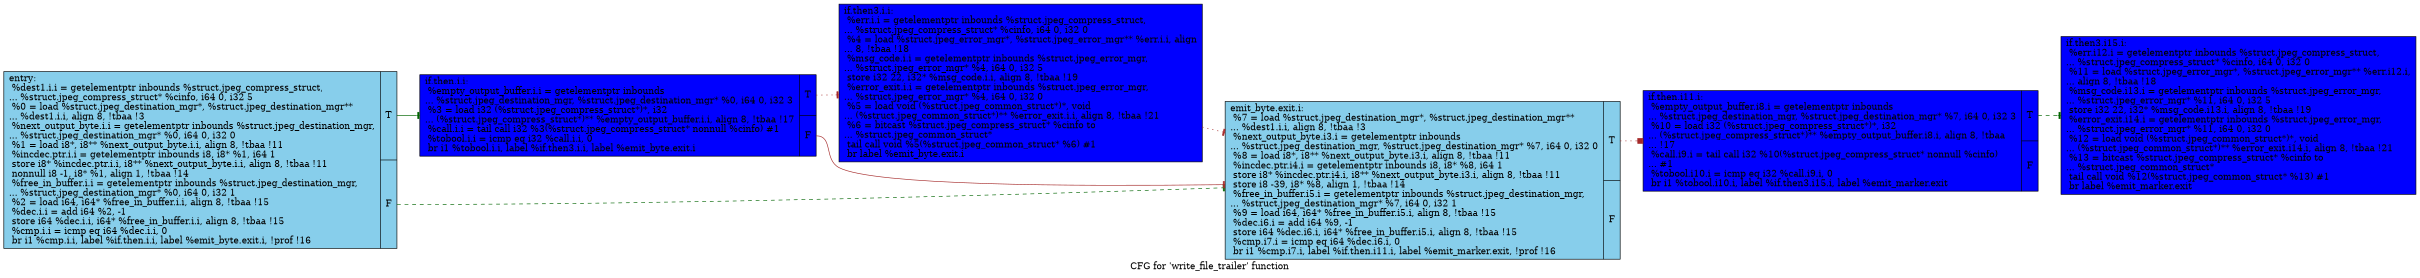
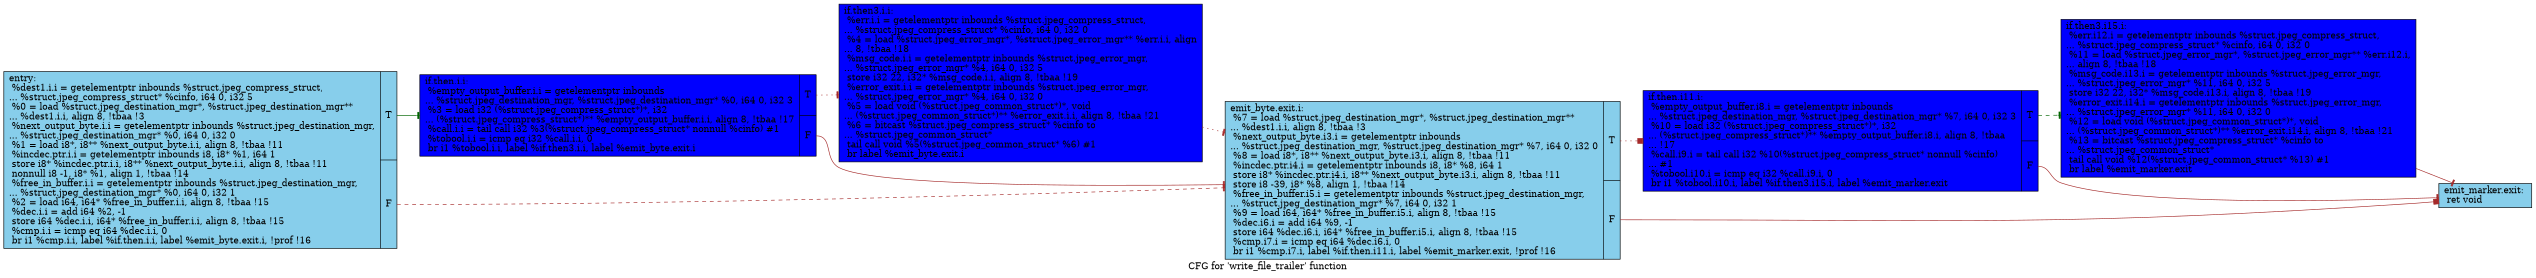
node "emit_marker.exit:": added
edge "entry:" -> "emit_byte.exit.i:": color darkgreen -> brown
